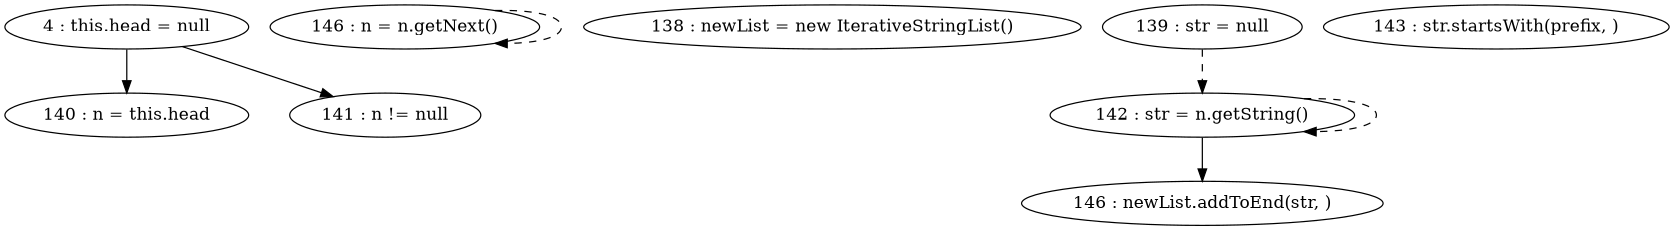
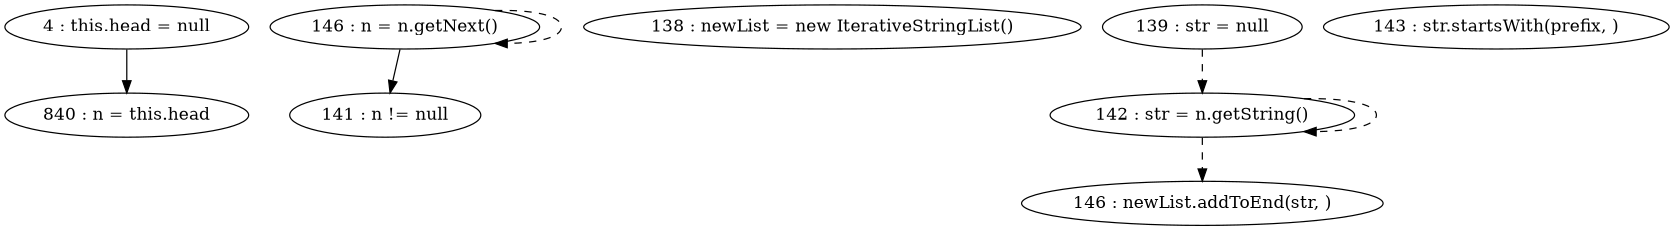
edge "4 : this.head = null" -> "141 : n != null": now "146 : n = n.getNext()" -> "141 : n != null"
node "140 : n = this.head": label "140 : n = this.head" -> "840 : n = this.head"
edge "142 : str = n.getString()" -> "146 : newList.addToEnd(str, )": style solid -> dashed
